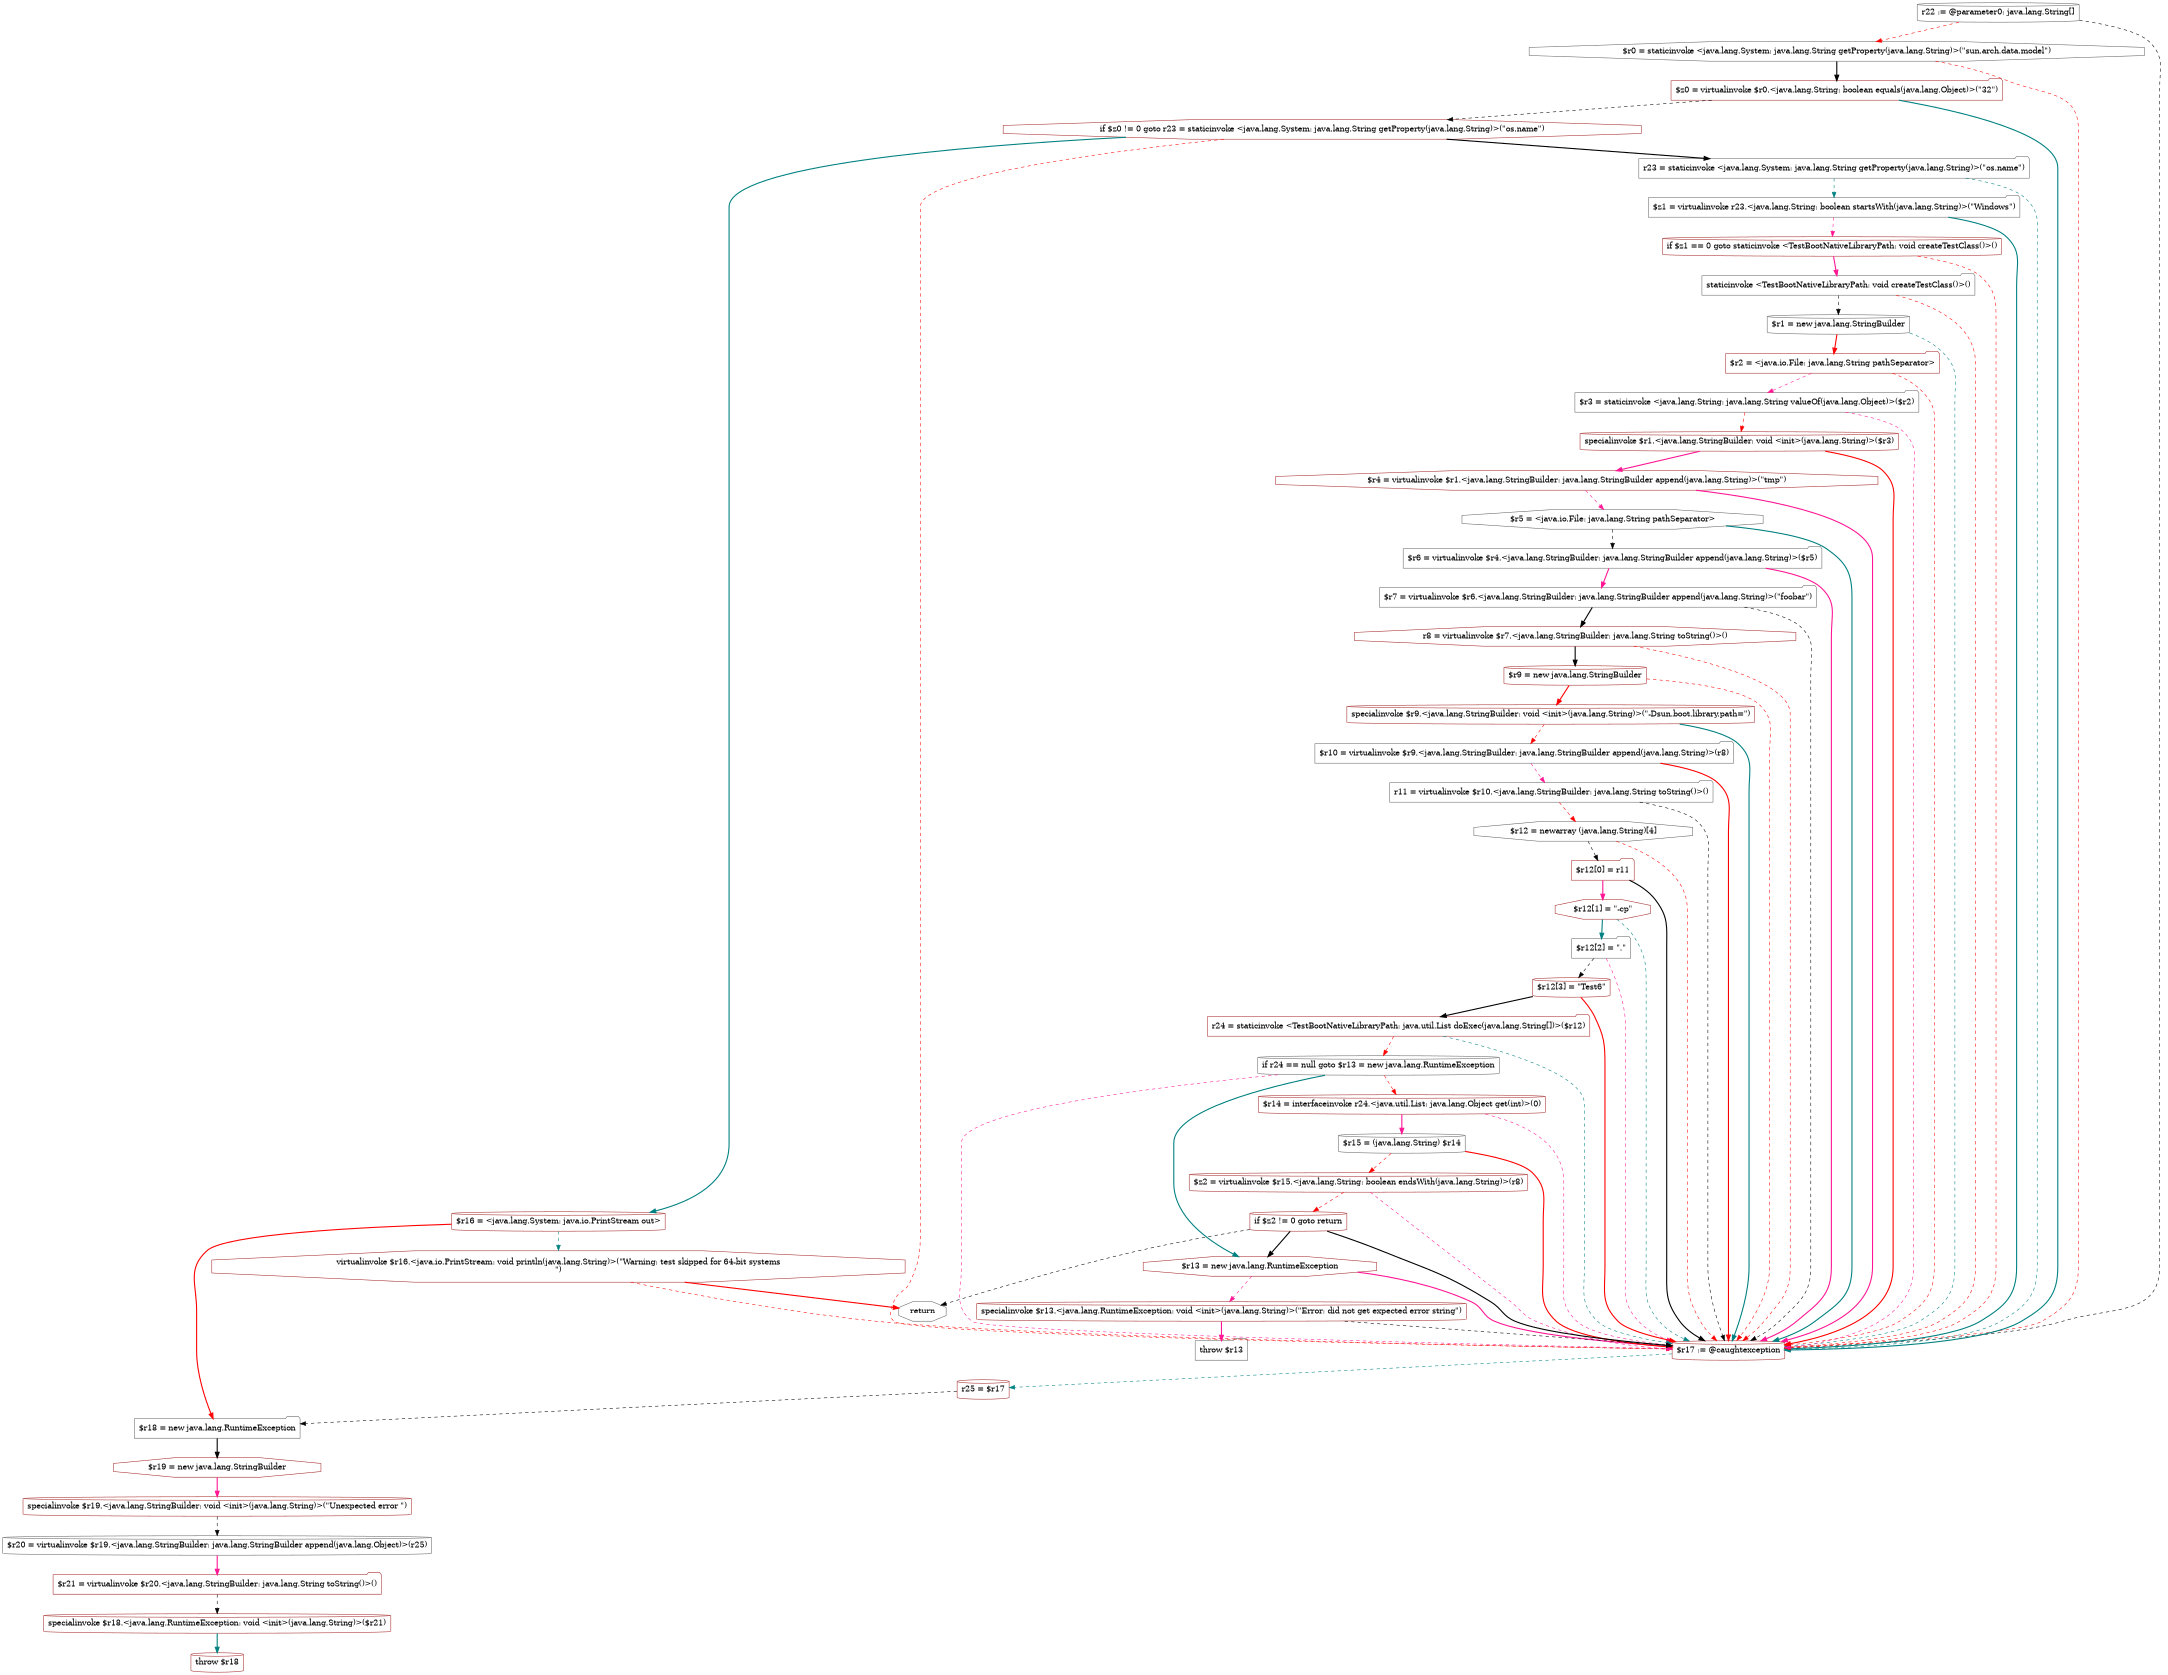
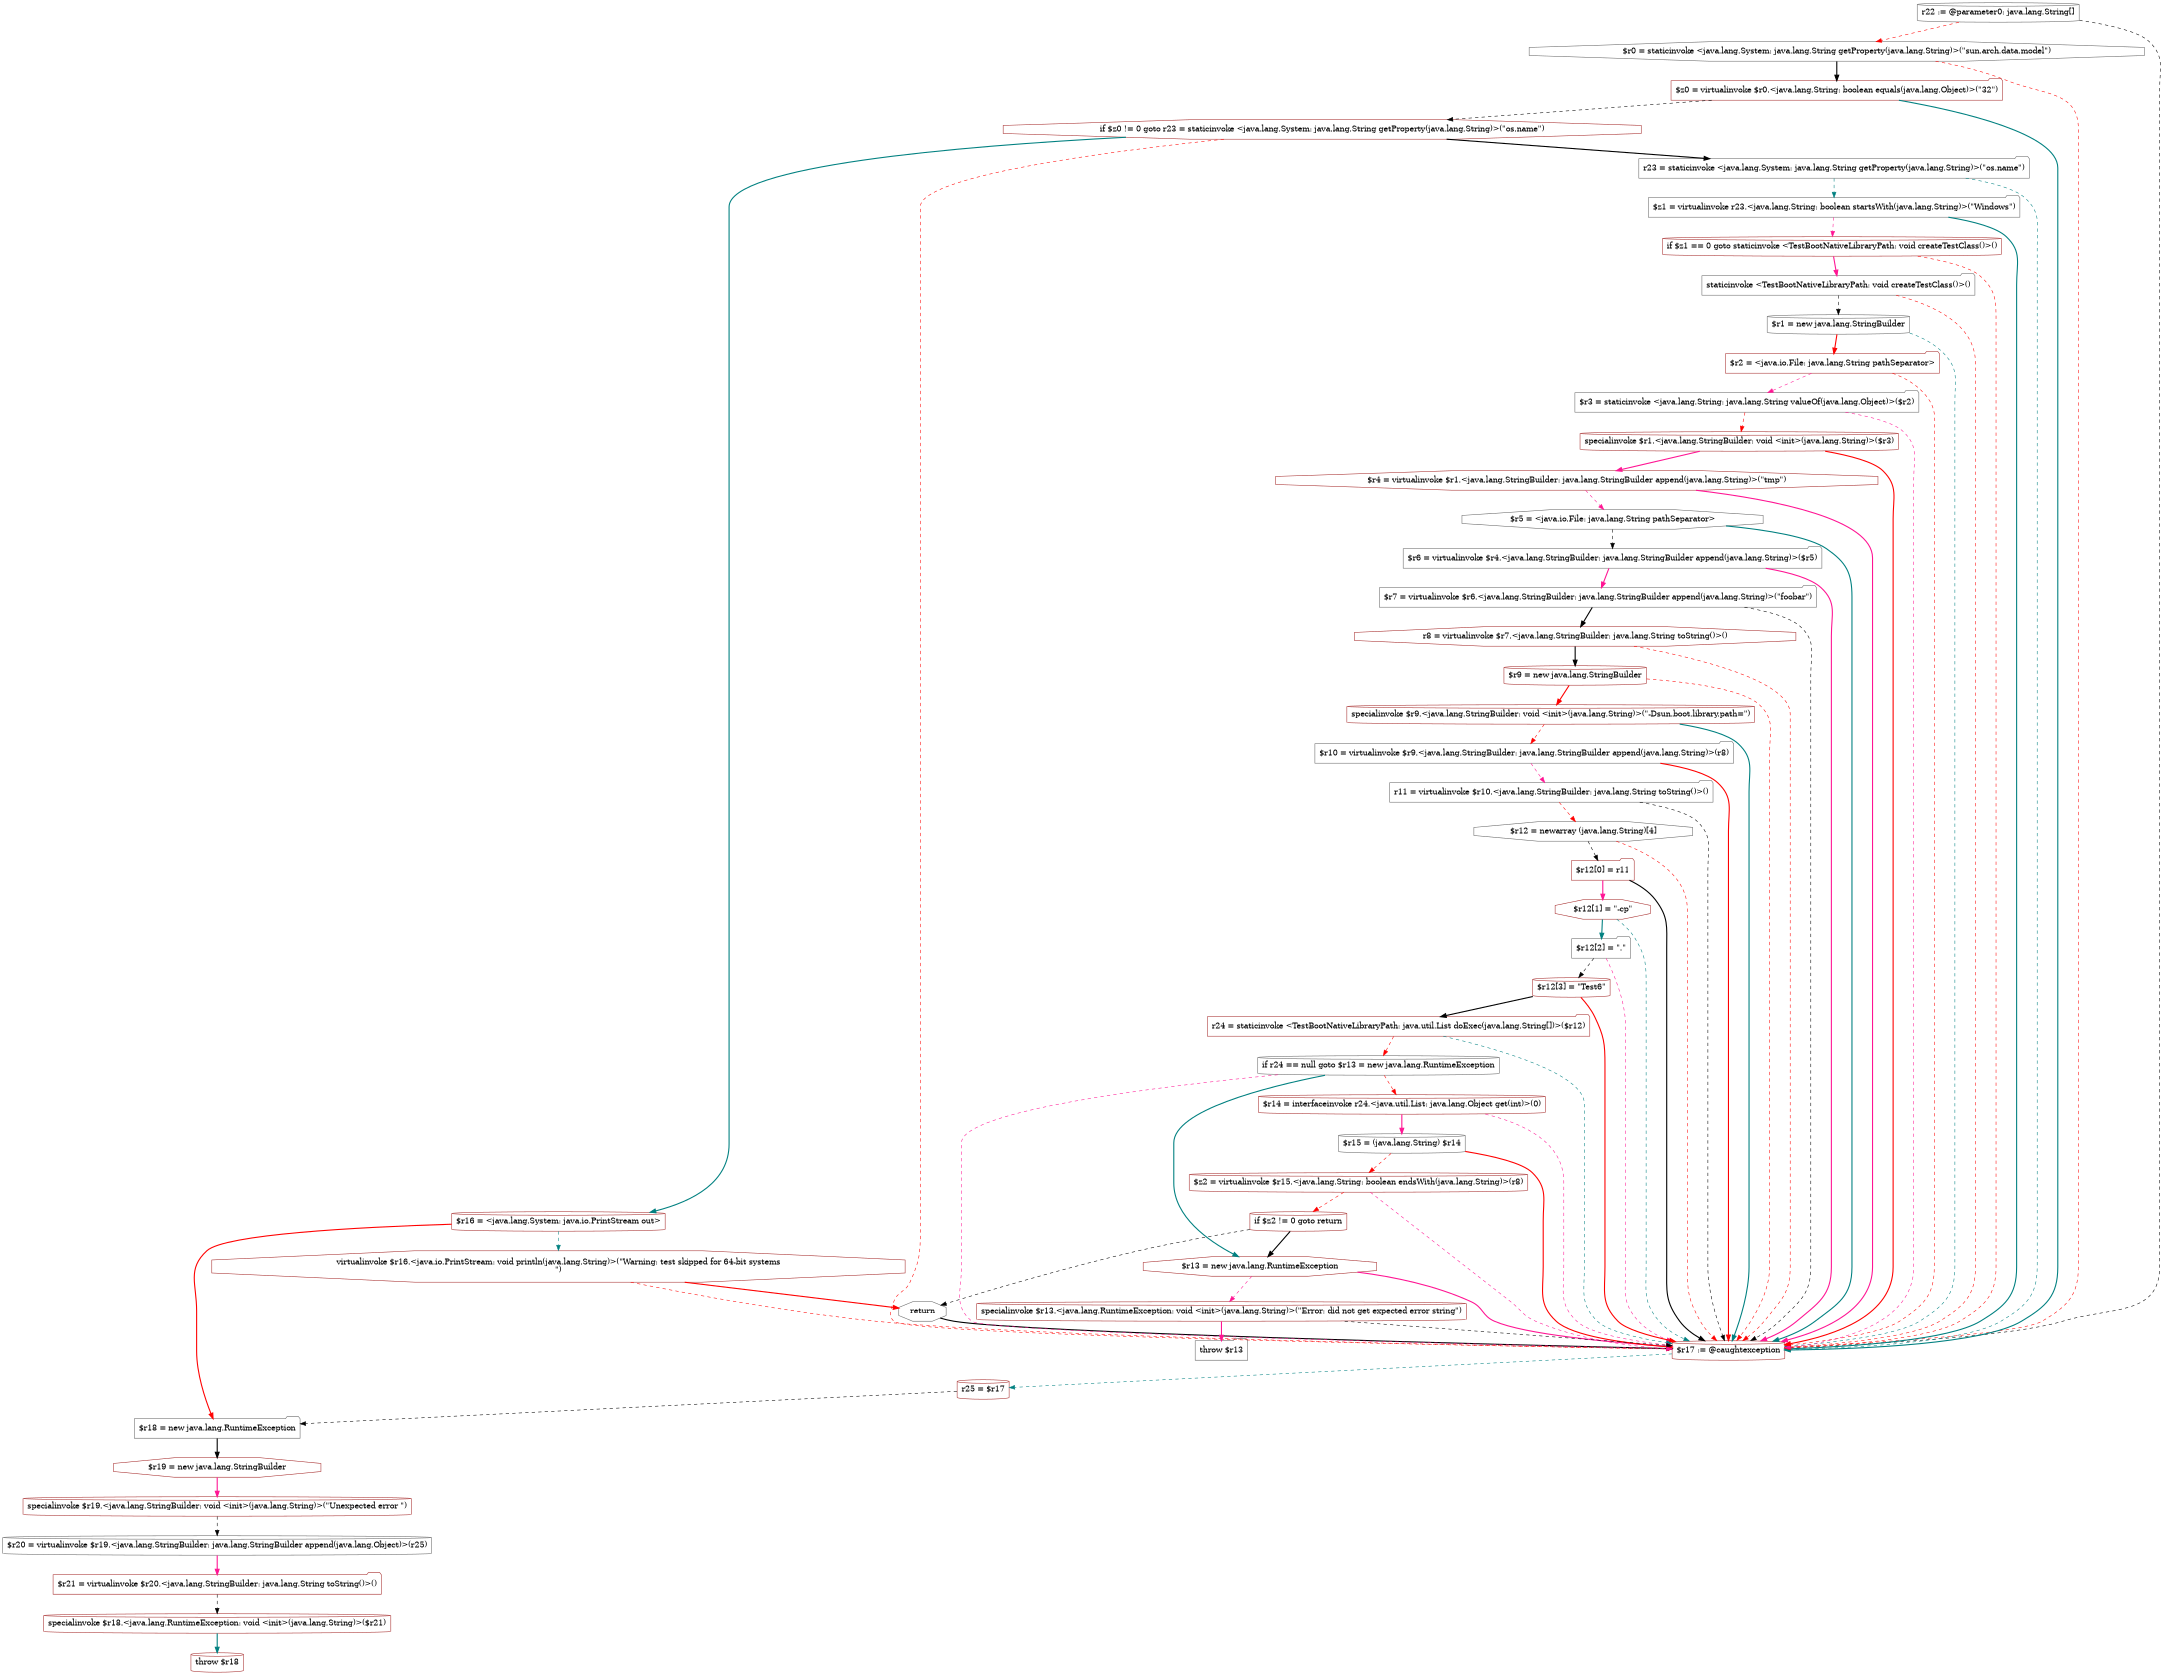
edge "if $z2 != 0 goto return" -> "$r17 := @caughtexception": now "return" -> "$r17 := @caughtexception"
